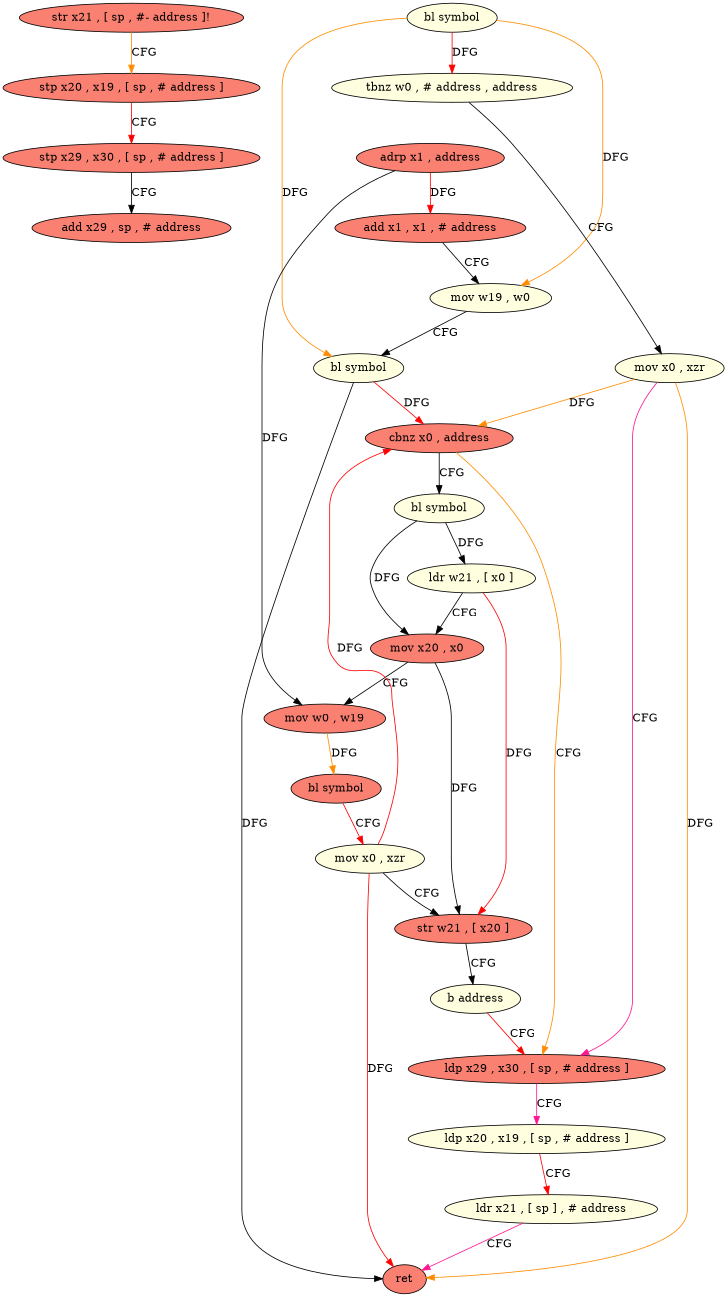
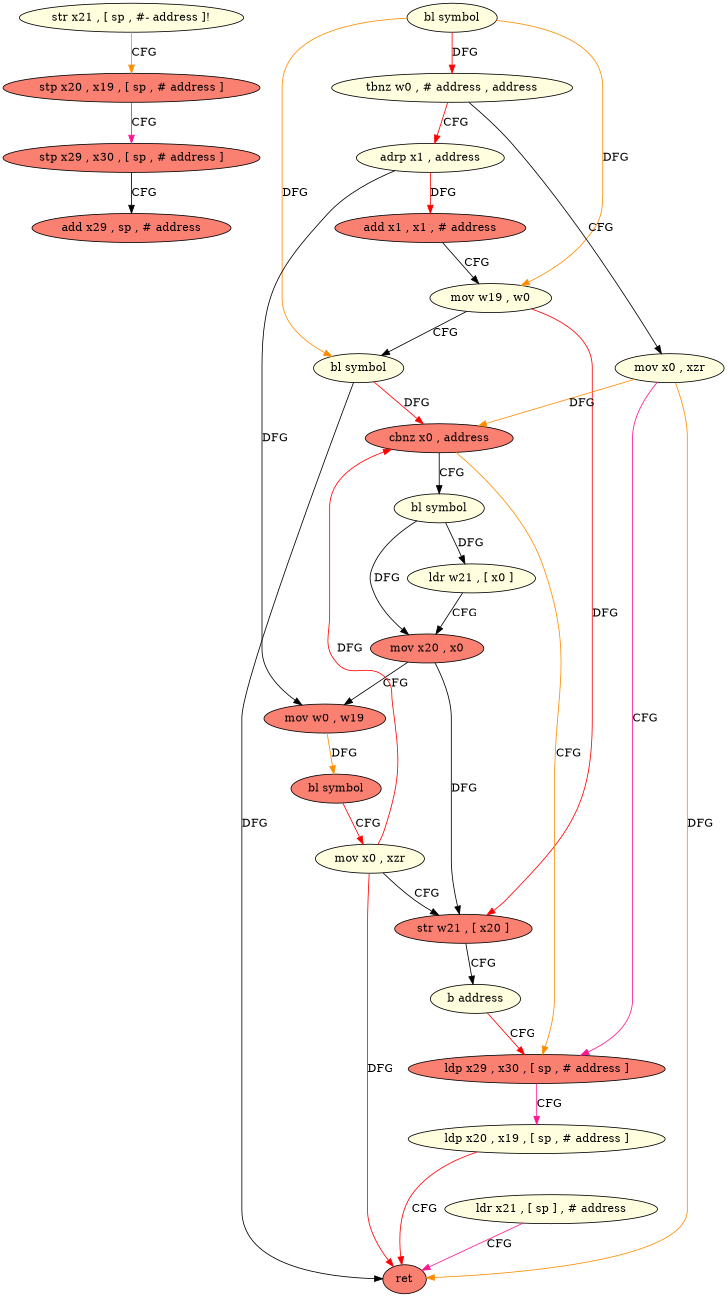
node "str x21 , [ sp , #- address ]!": fillcolor salmon -> lightyellow
edge "stp x20 , x19 , [ sp , # address ]" -> "stp x29 , x30 , [ sp , # address ]": color red -> deeppink
edge "tbnz w0 , # address , address" -> "adrp x1 , address": added, label "CFG"
node "adrp x1 , address": fillcolor salmon -> lightyellow
edge "ldr w21 , [ x0 ]" -> "str w21 , [ x20 ]": now "mov w19 , w0" -> "str w21 , [ x20 ]"
edge "ldp x20 , x19 , [ sp , # address ]" -> "ldr x21 , [ sp ] , # address": now "ldp x20 , x19 , [ sp , # address ]" -> "ret"
